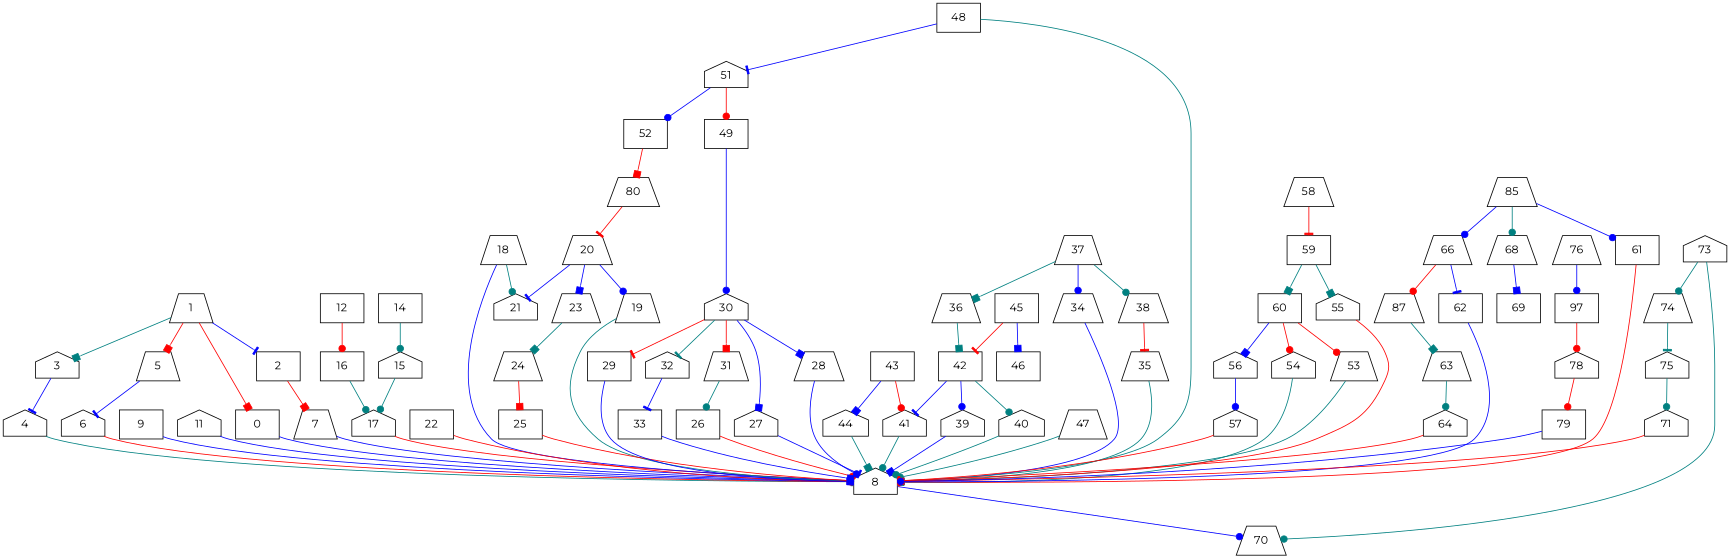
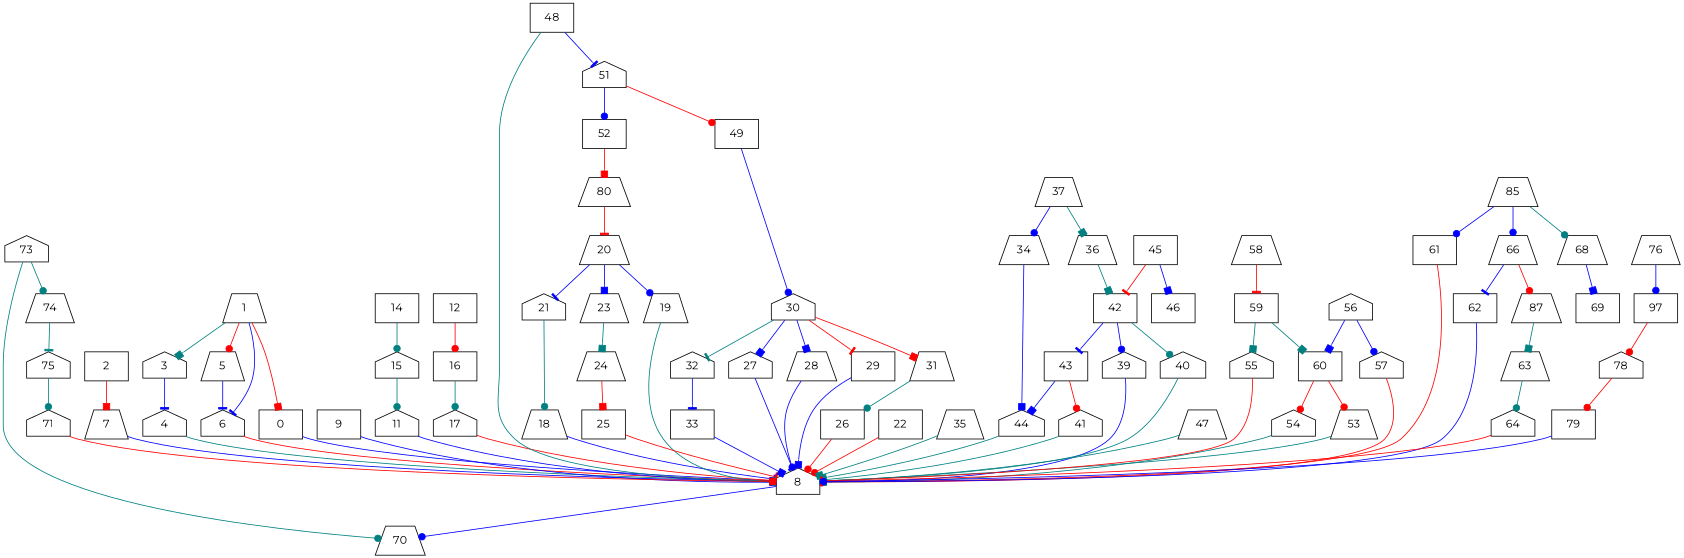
edge "18" -> "21": reversed
node "38": removed
edge "1" -> "5": arrowhead box -> dot
edge "1" -> "2": now "1" -> "6"
edge "60" -> "56": reversed
edge "15" -> "17": now "15" -> "11"
edge "42" -> "41": now "42" -> "43"
edge "34" -> "8": now "34" -> "44"
